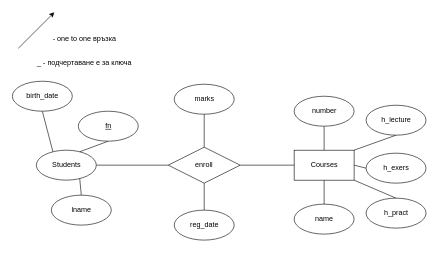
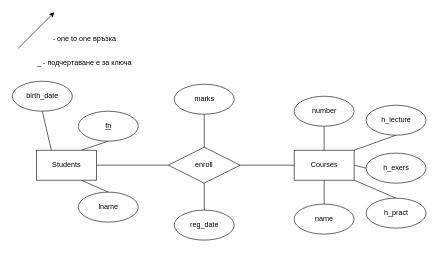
node "Students": shape ellipse -> rectangle
node "lname": moved (81, 210) -> (108, 207)
